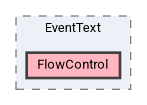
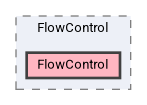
cluster "EventText": label "EventText" -> "FlowControl"
